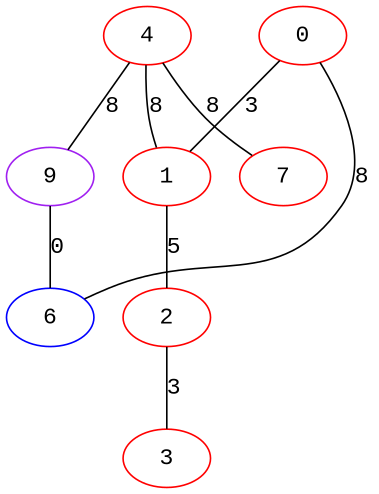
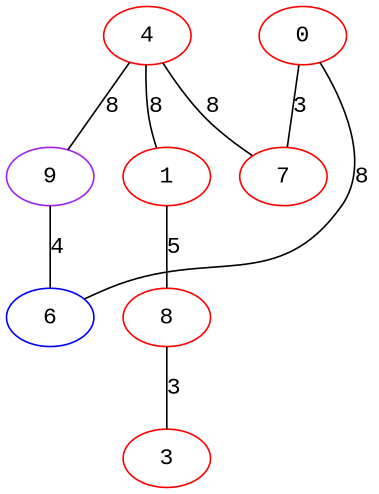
edge "0" -- "1": now "0" -- "7"
edge "9" -- "6": label "0" -> "4"
node "2": label "2" -> "8"
